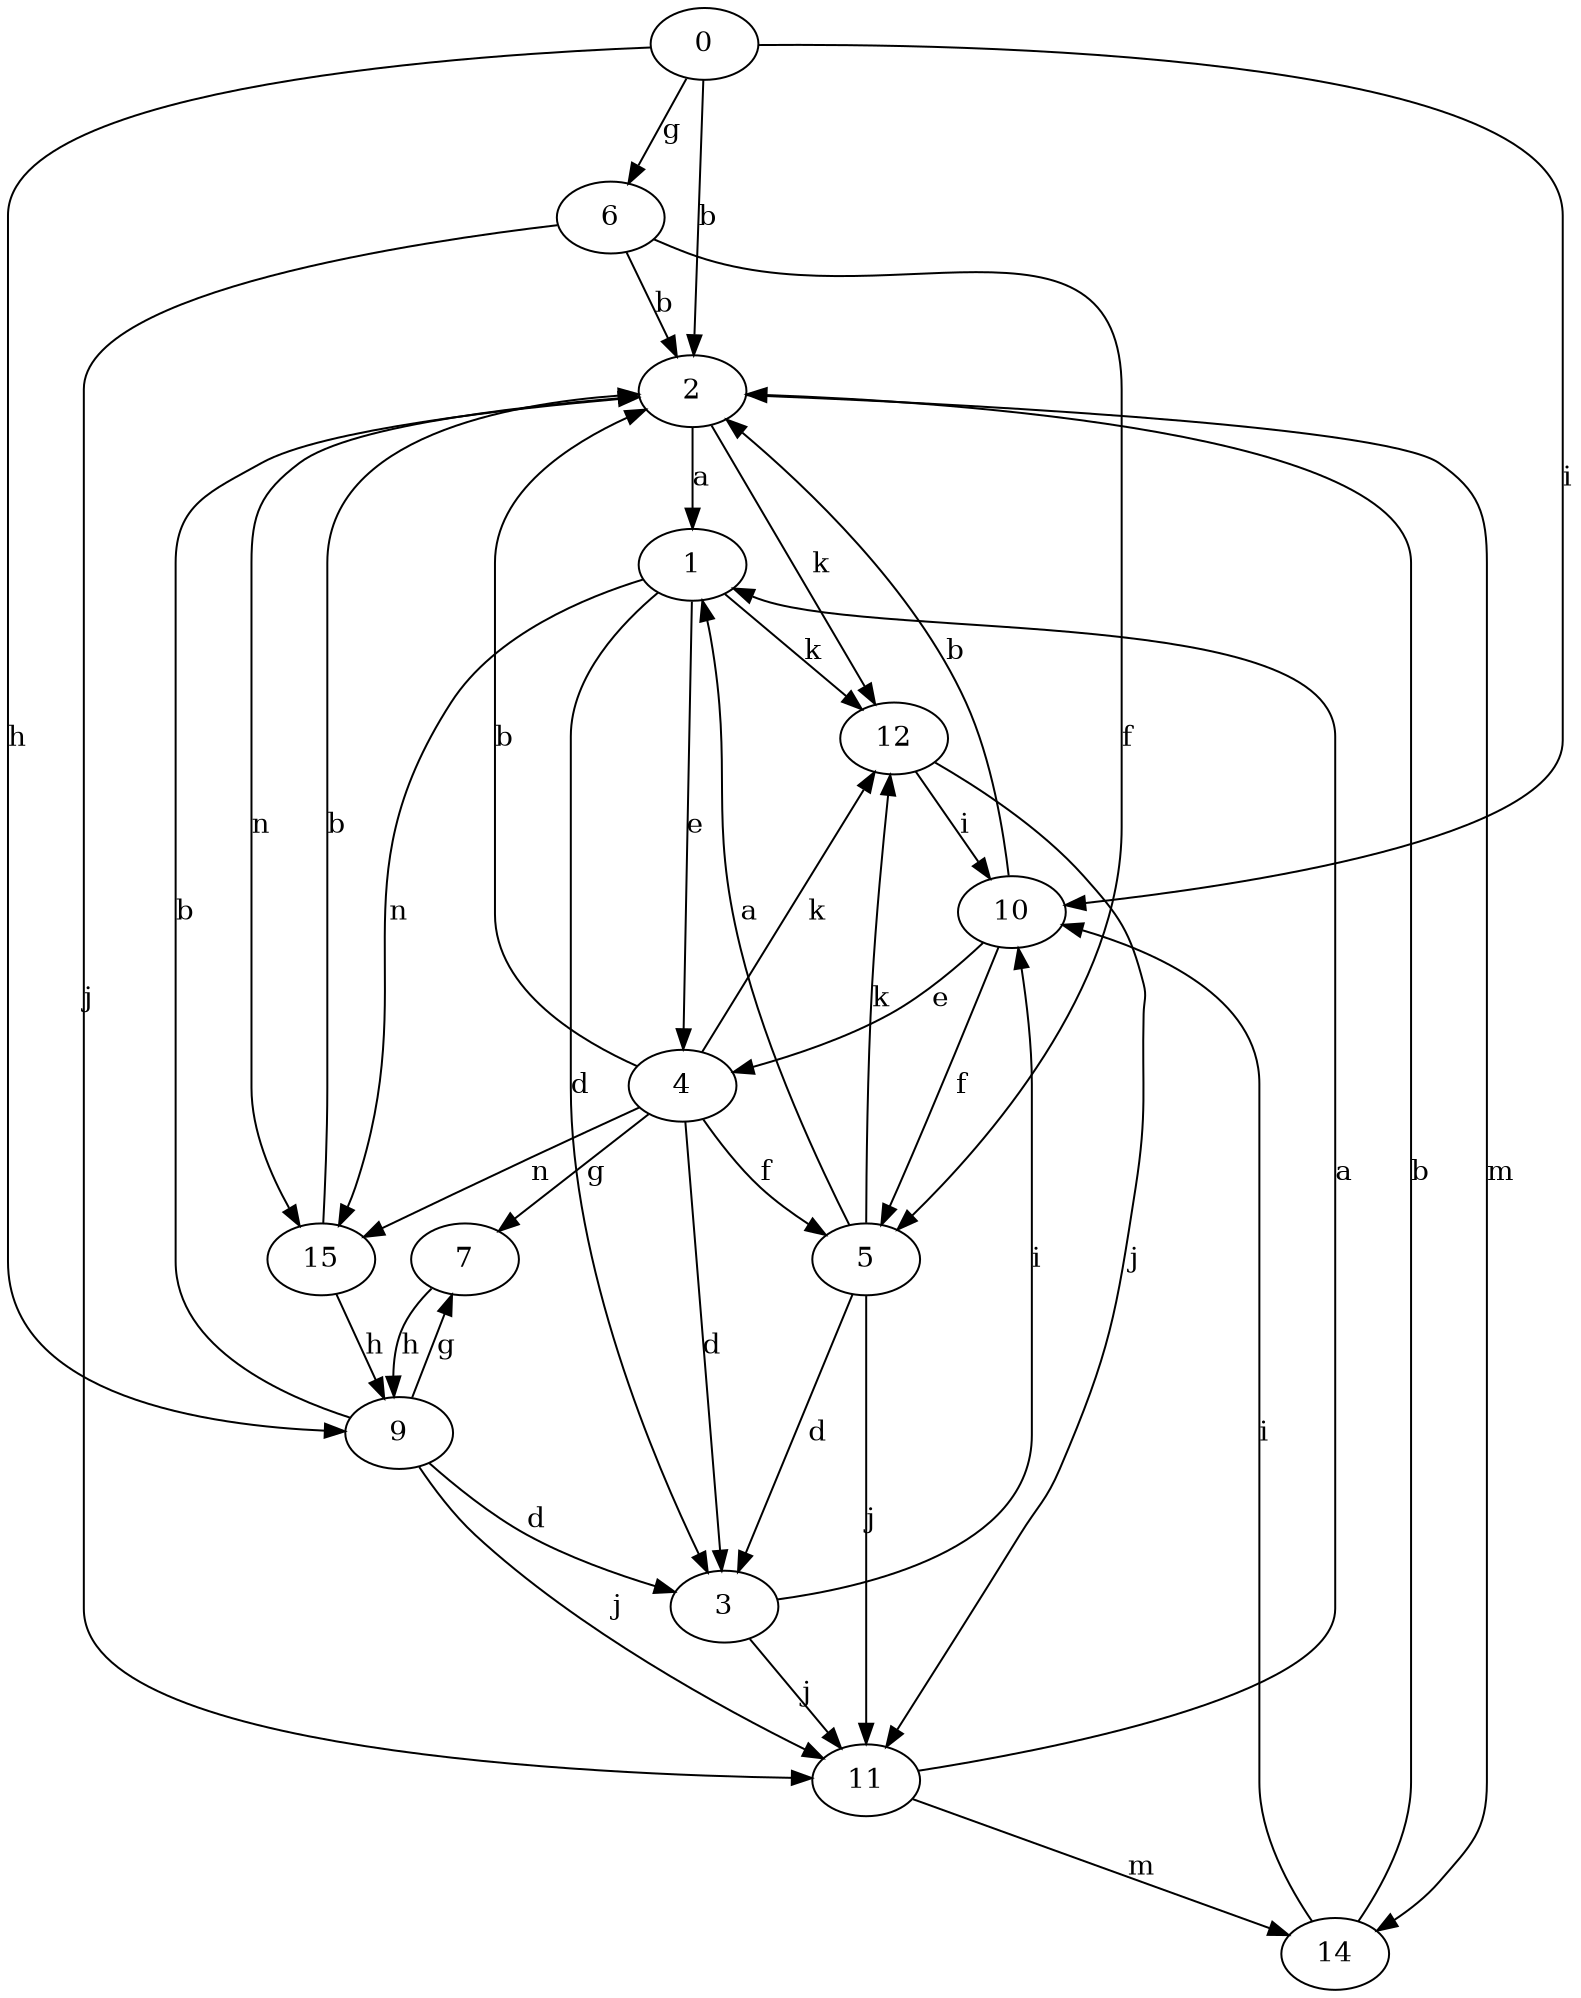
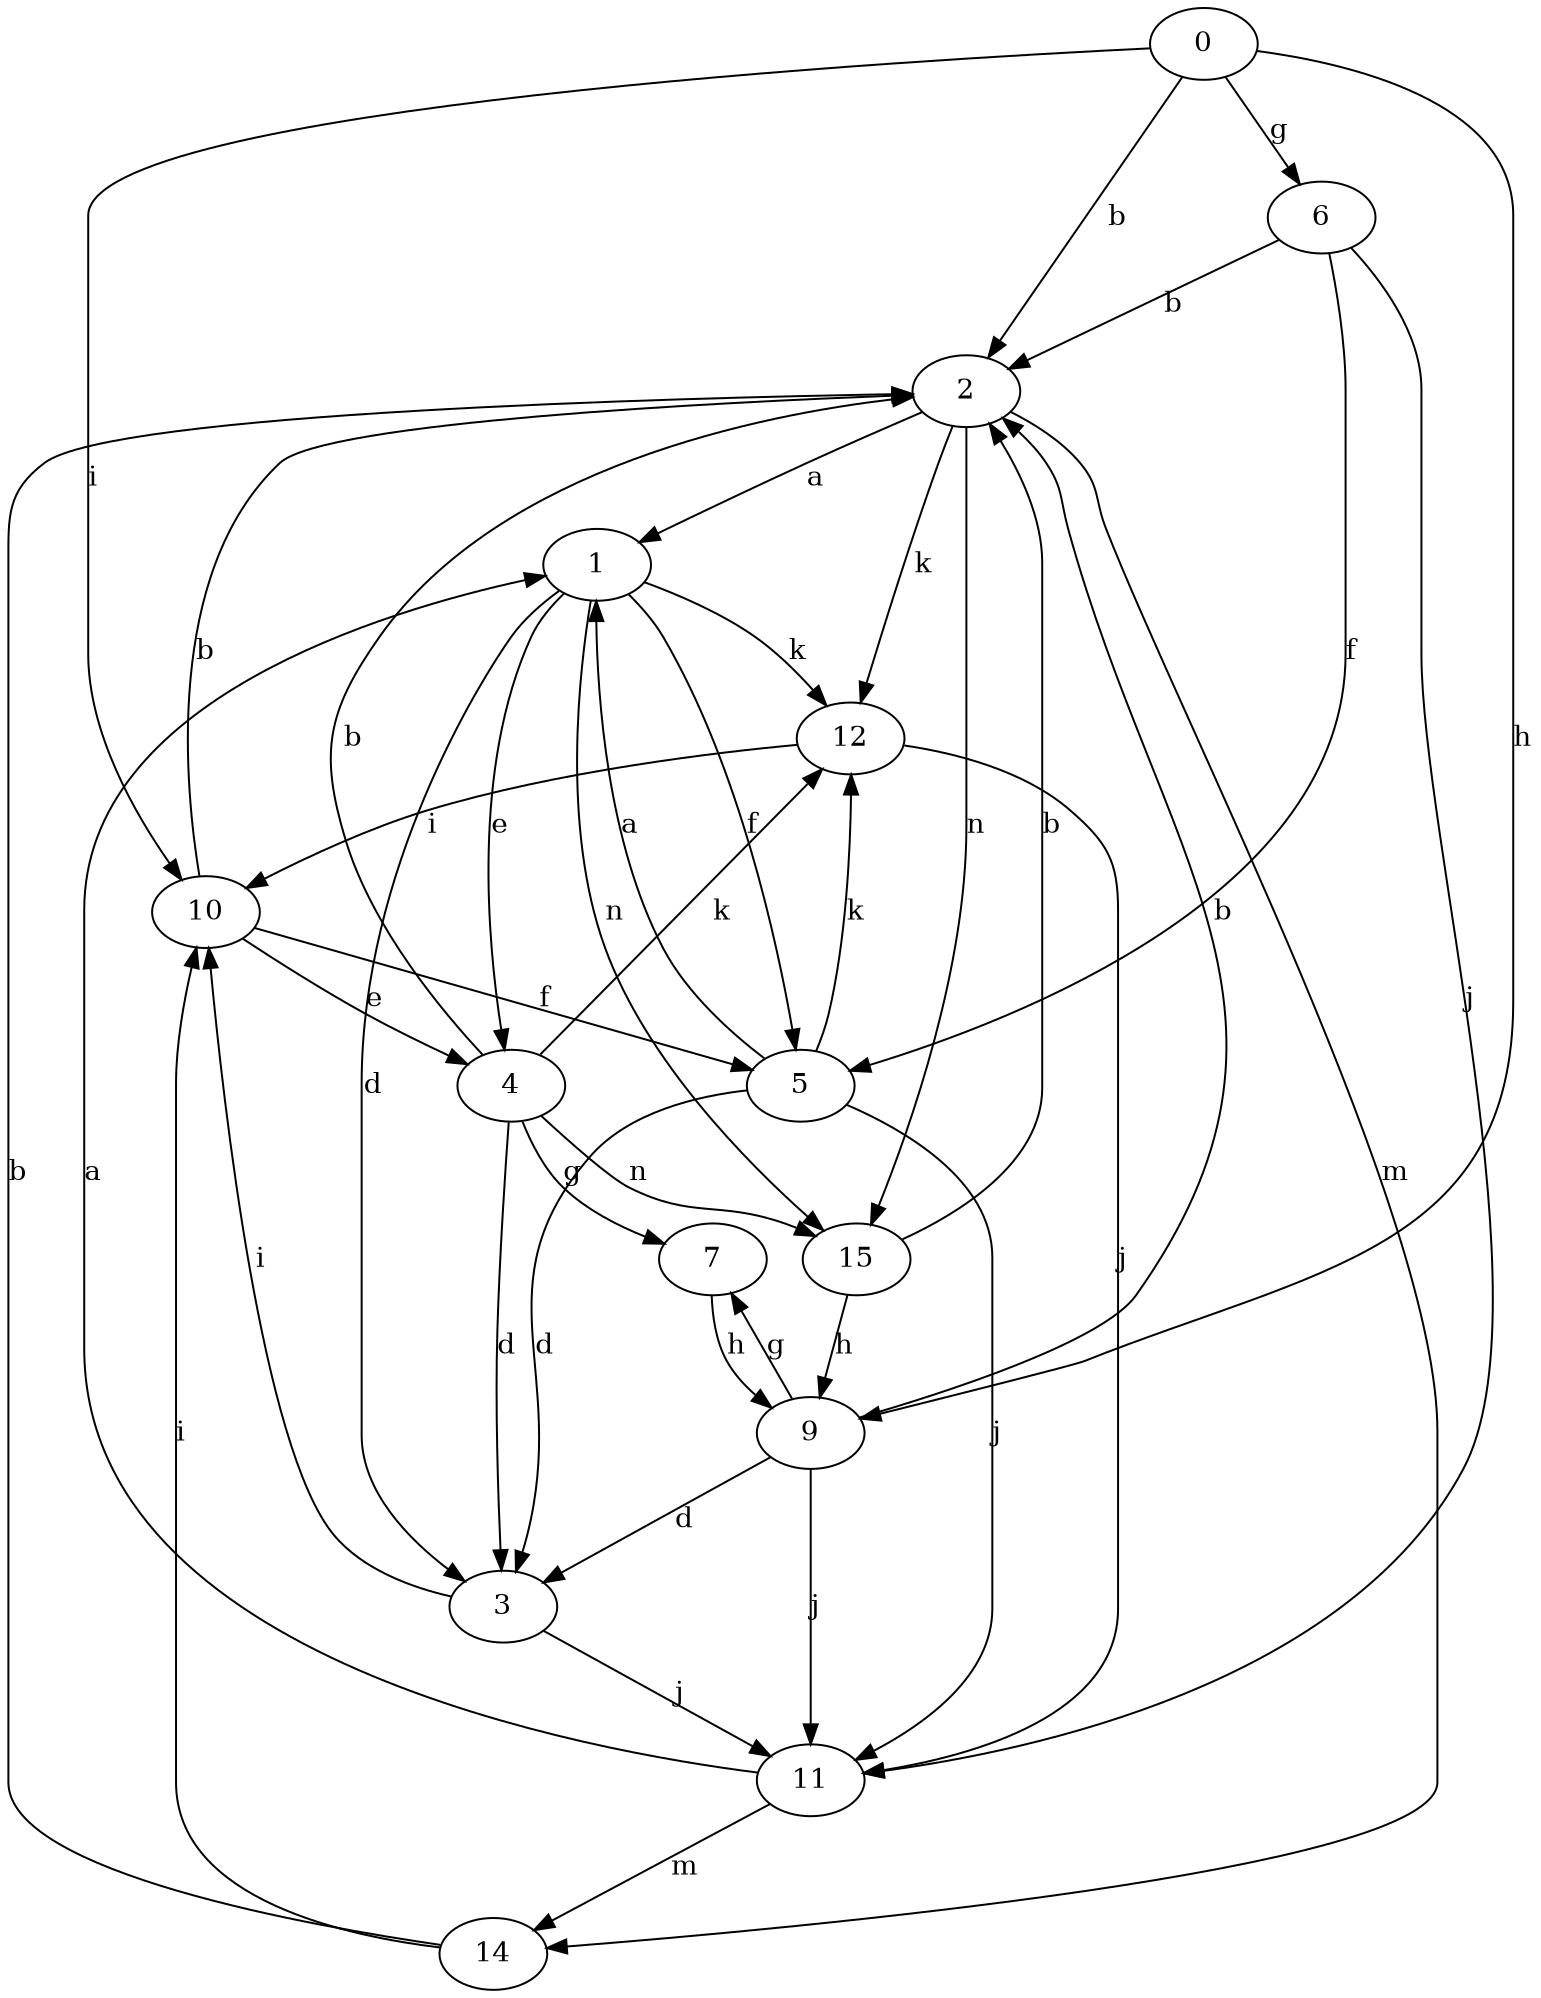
edge "4" -> "5": now "1" -> "5"
